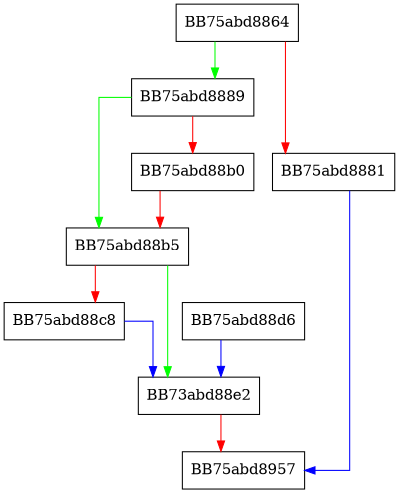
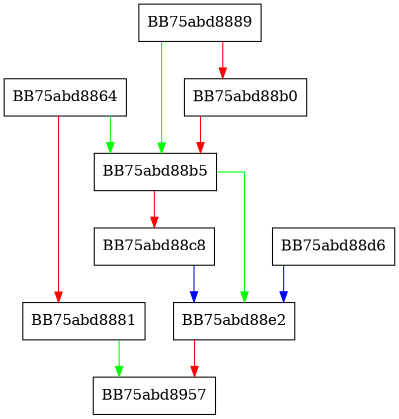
edge "BB75abd8864" -> "BB75abd8889": now "BB75abd8864" -> "BB75abd88b5"
edge "BB75abd8881" -> "BB75abd8957": color blue -> green
node "BB73abd88e2": label "BB73abd88e2" -> "BB75abd88e2"
